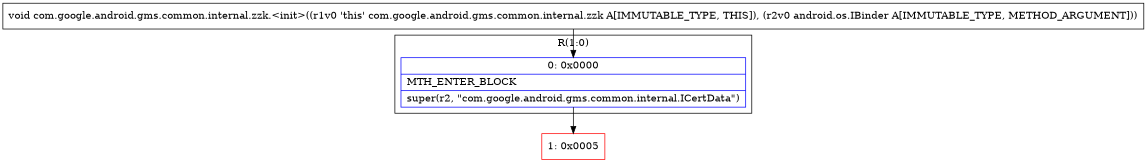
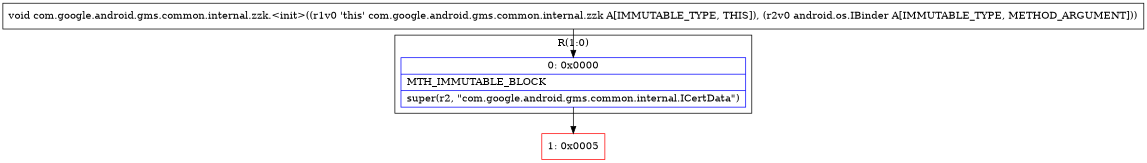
node "0: 0x0000": text "MTH_ENTER_BLOCK" -> "MTH_IMMUTABLE_BLOCK"
